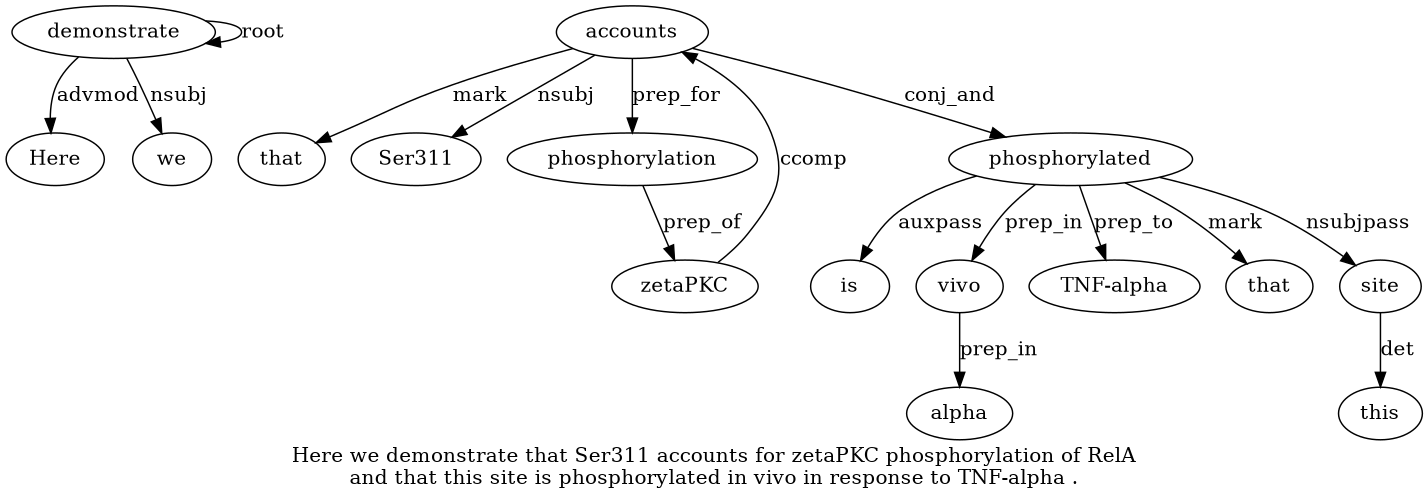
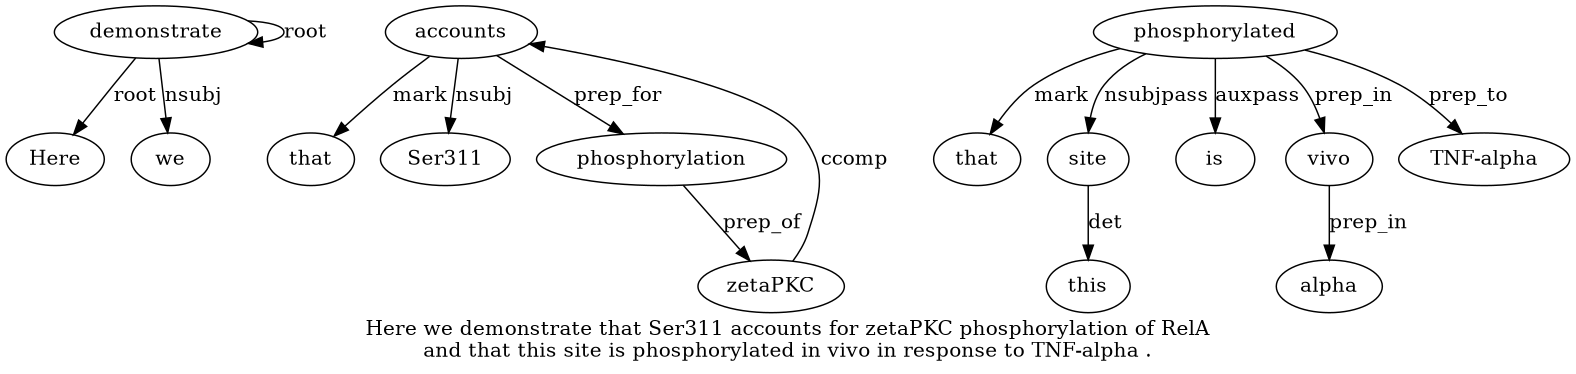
edge "accounts" -> "phosphorylated": removed, label "conj_and"
edge "demonstrate" -> "Here": label "advmod" -> "root"
